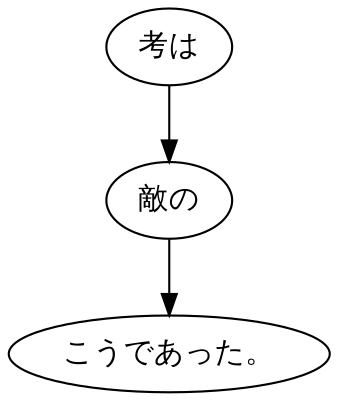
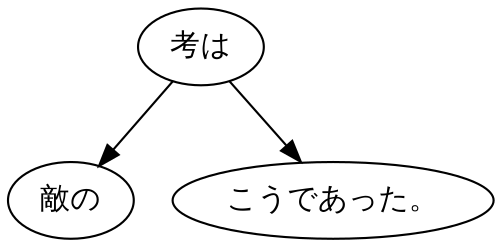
edge "敵の" -> "こうであった。": now "考は" -> "こうであった。"
